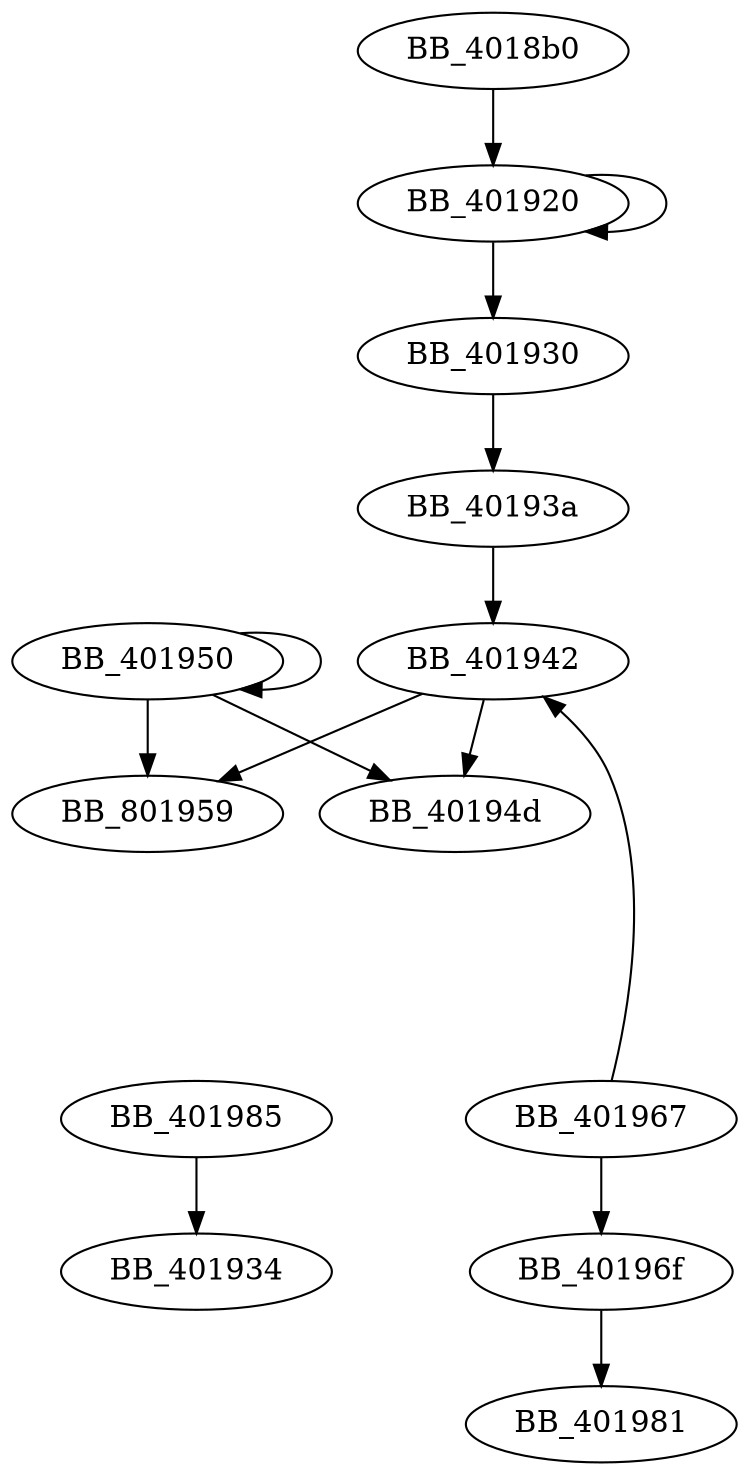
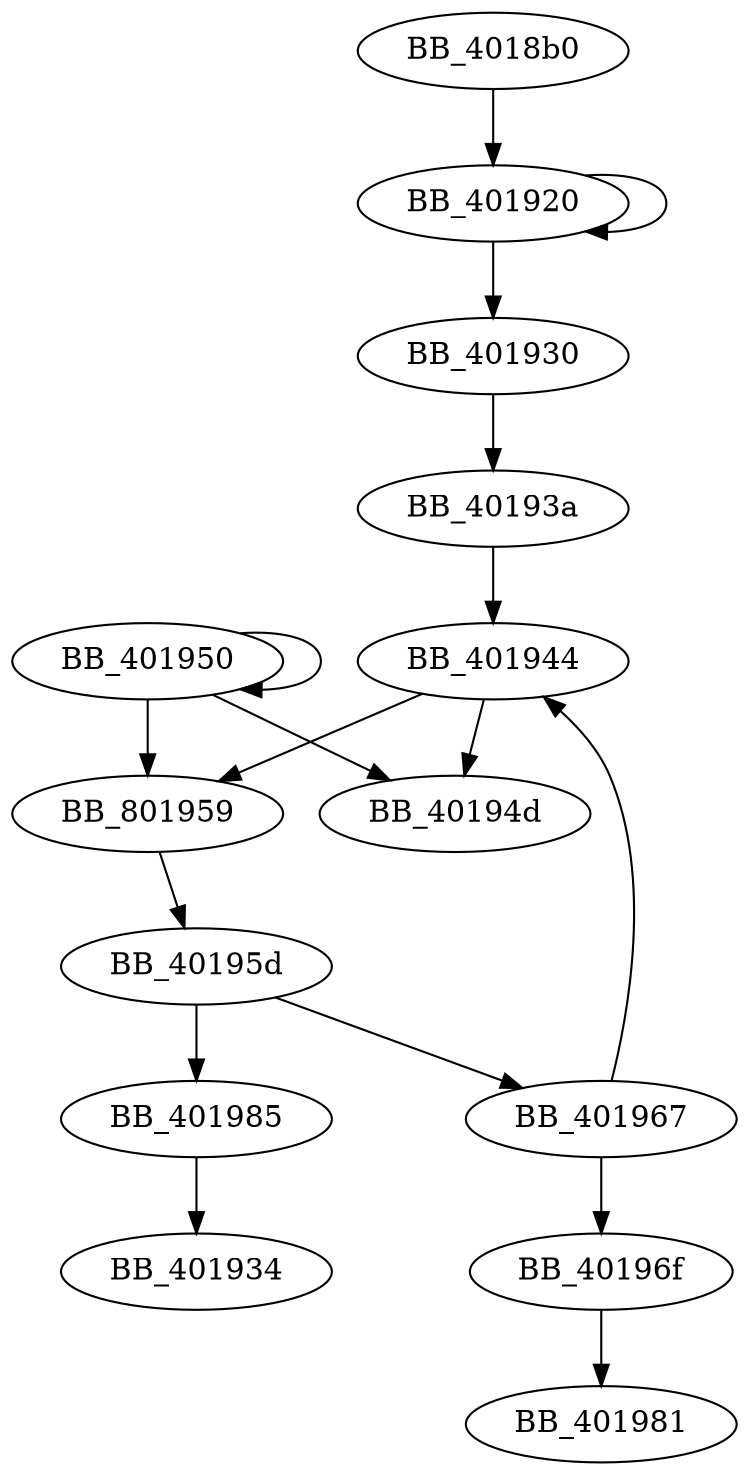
node "BB_401942": label "BB_401942" -> "BB_401944"
node "BB_40195d": added
